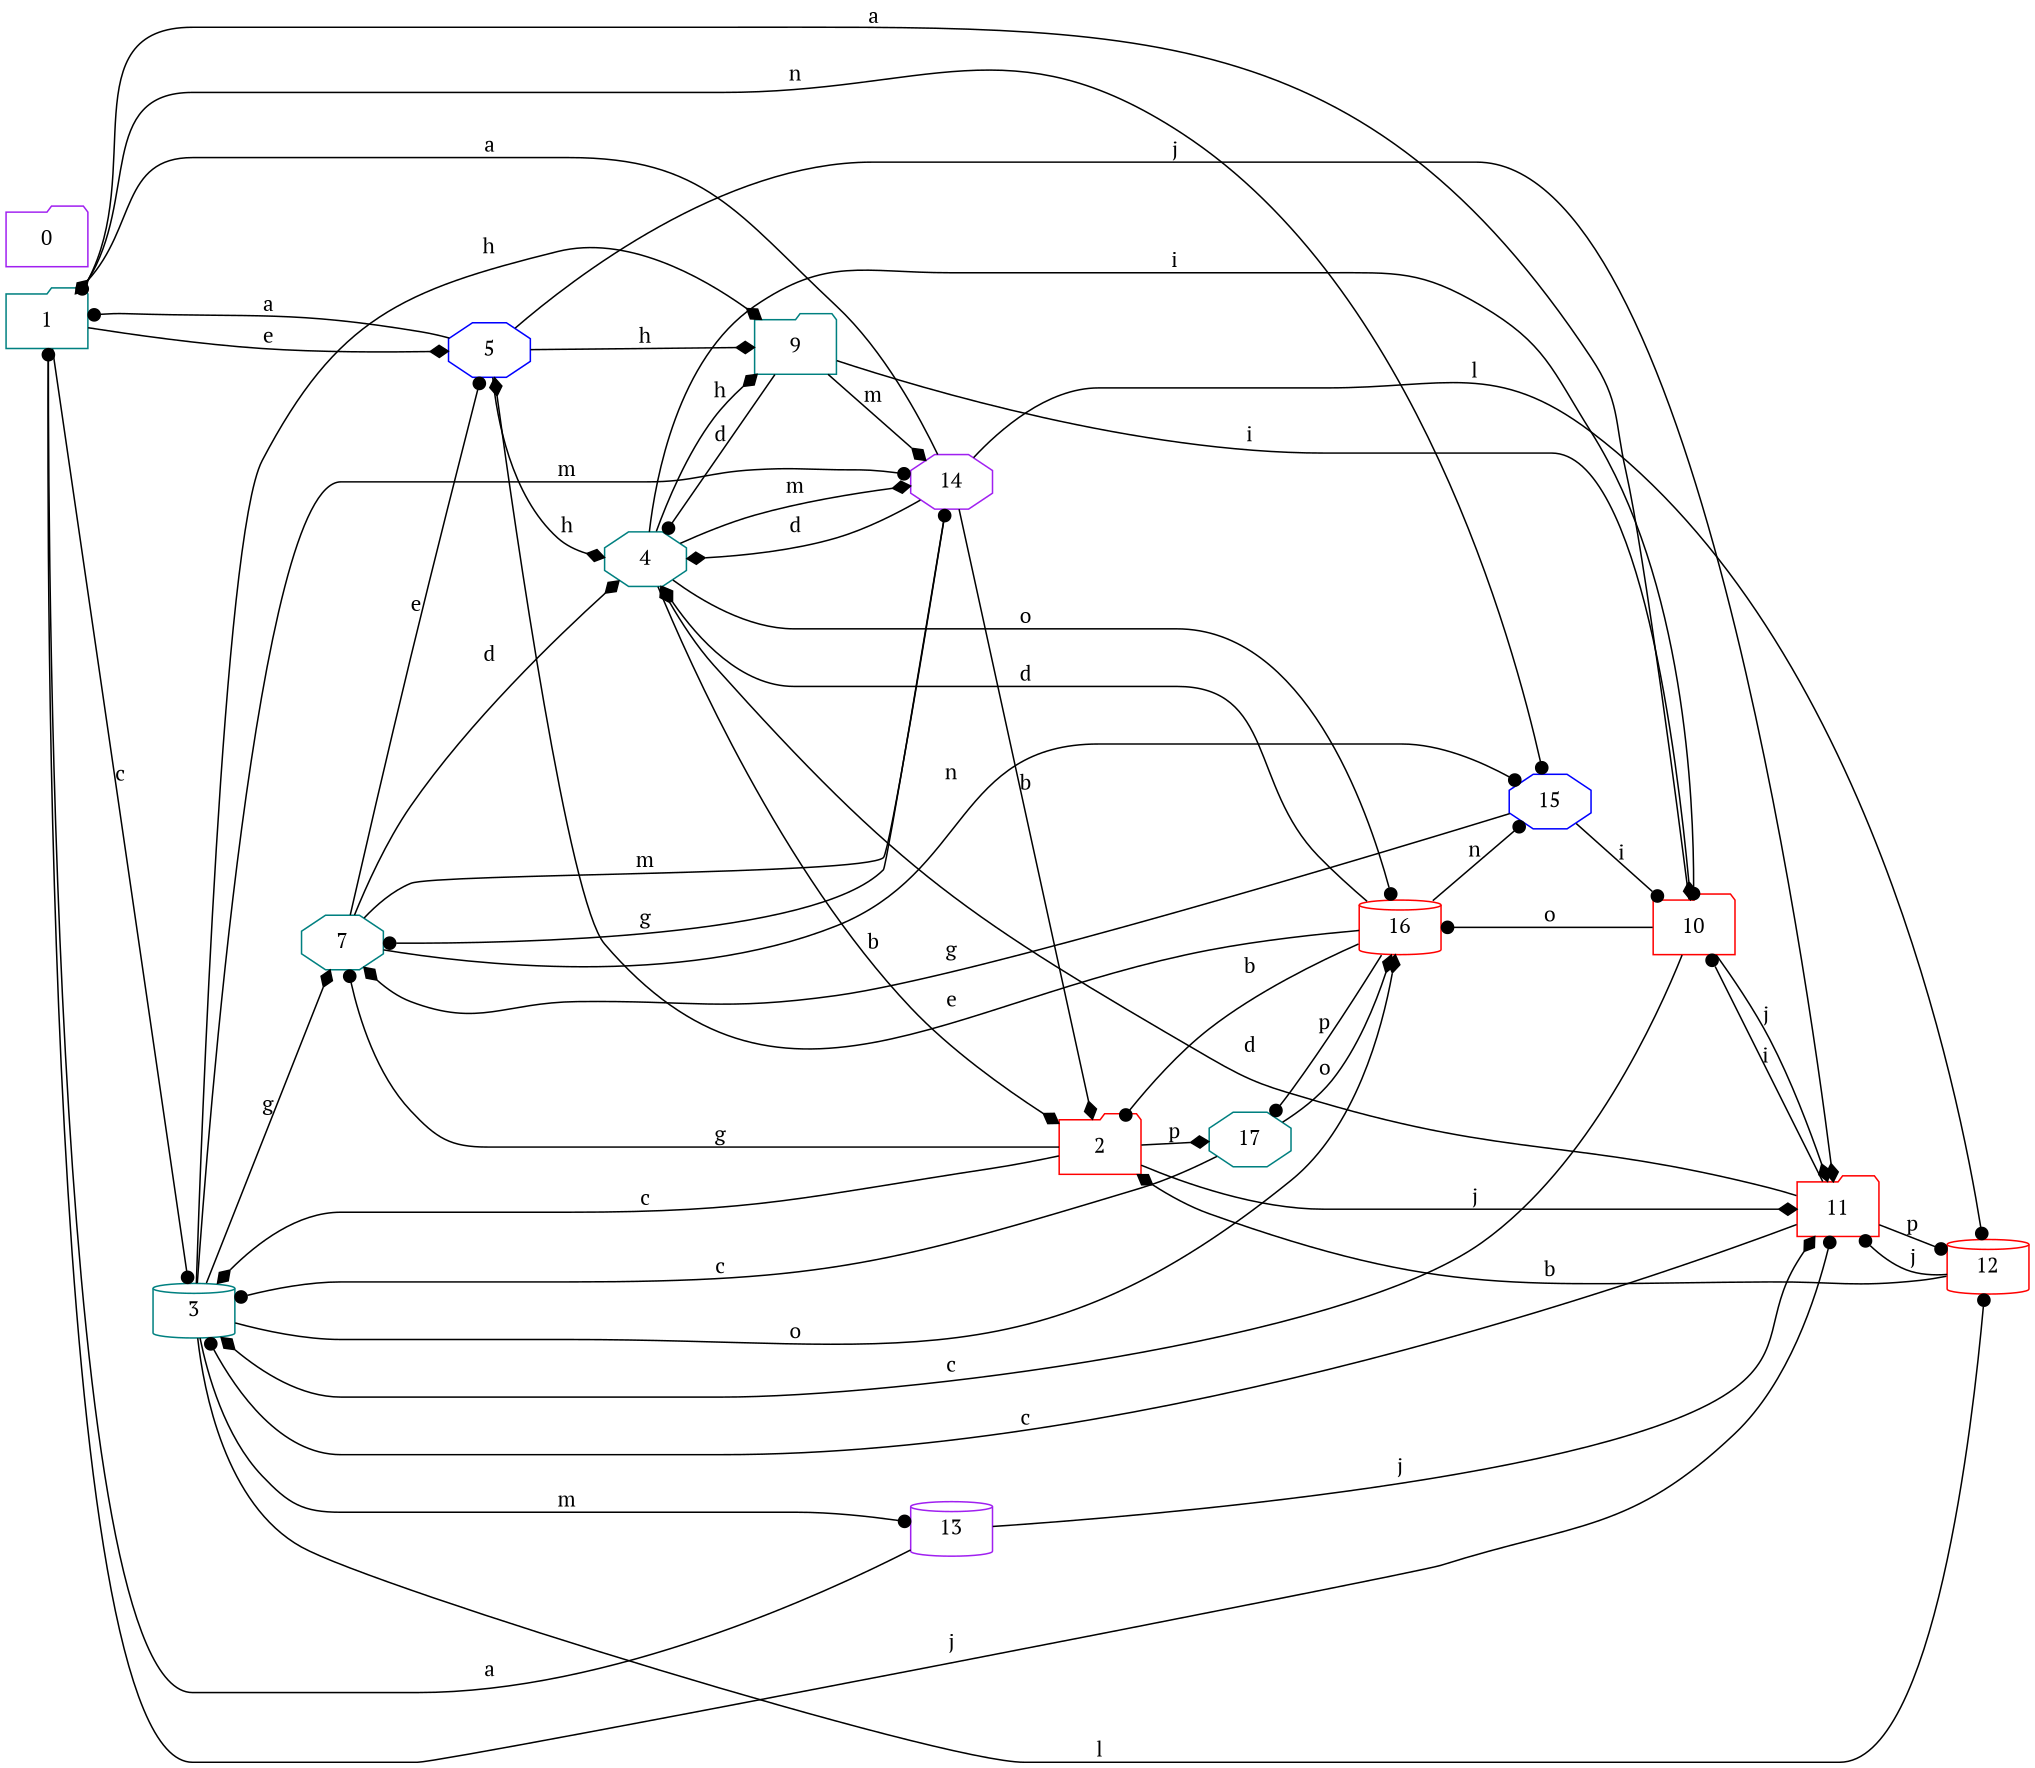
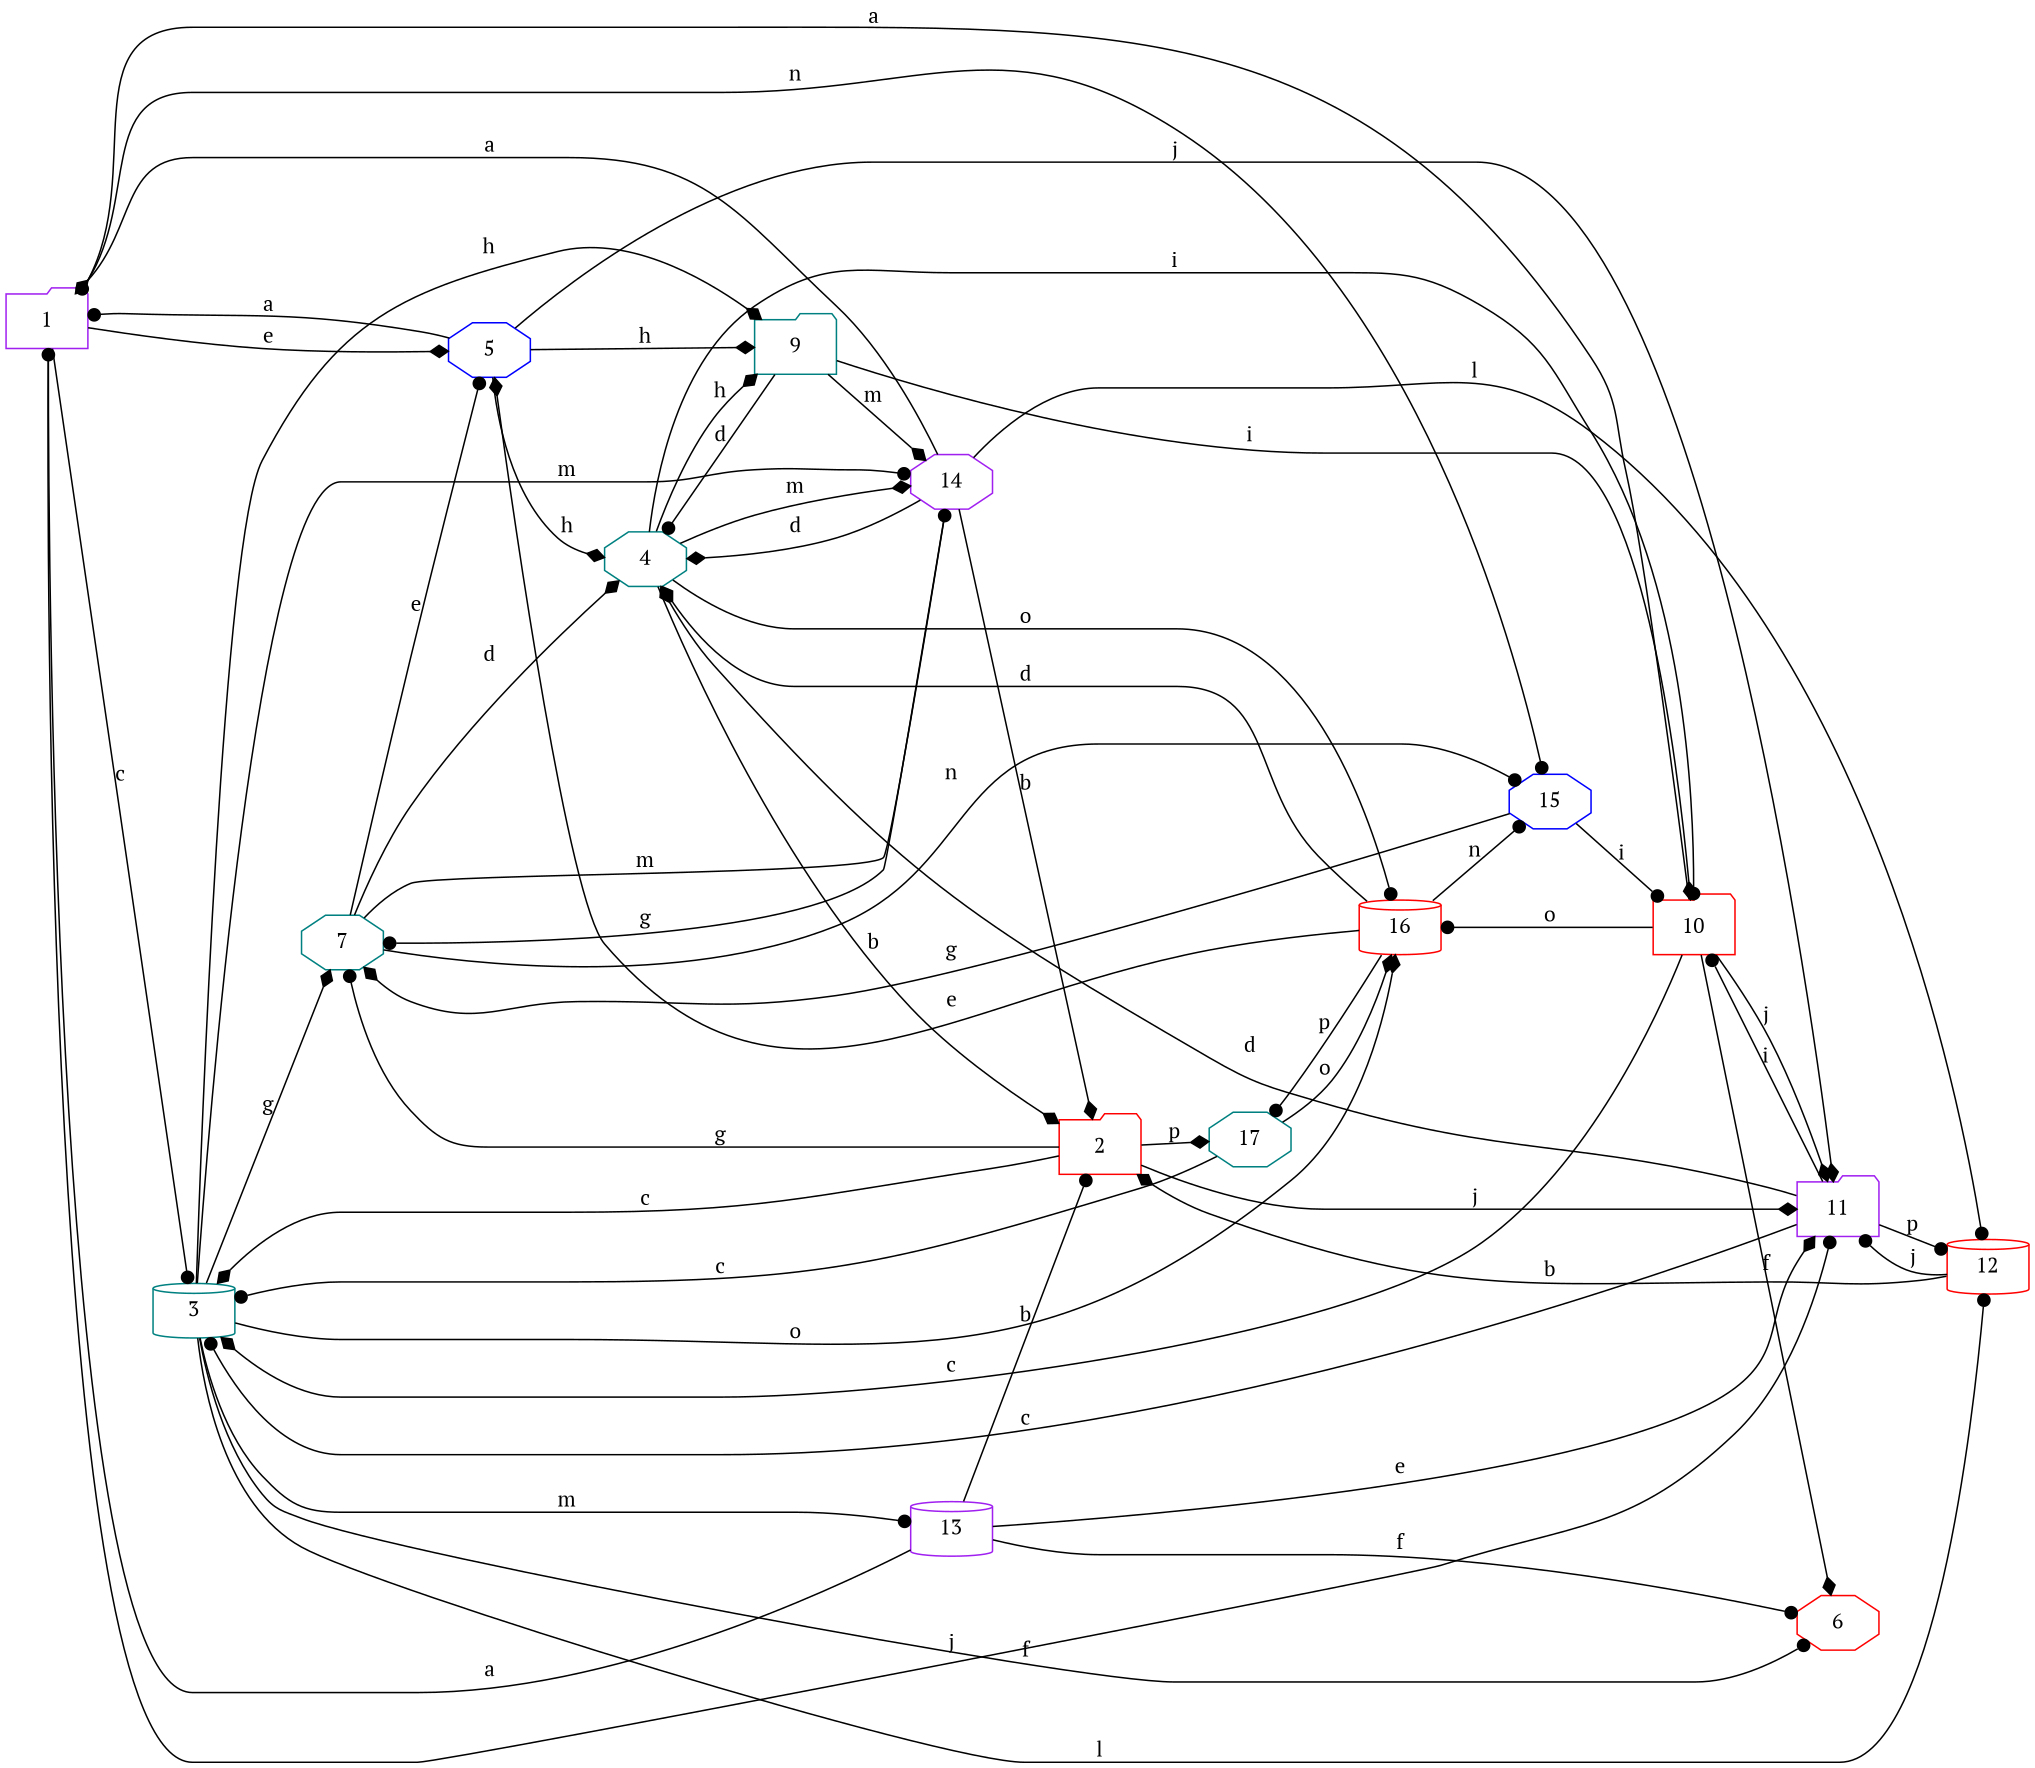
node "0": removed
node "1": color teal -> purple
edge "16" -> "2": now "13" -> "2"
node "11": color red -> purple
edge "13" -> "11": label "j" -> "e"
node "6": added
